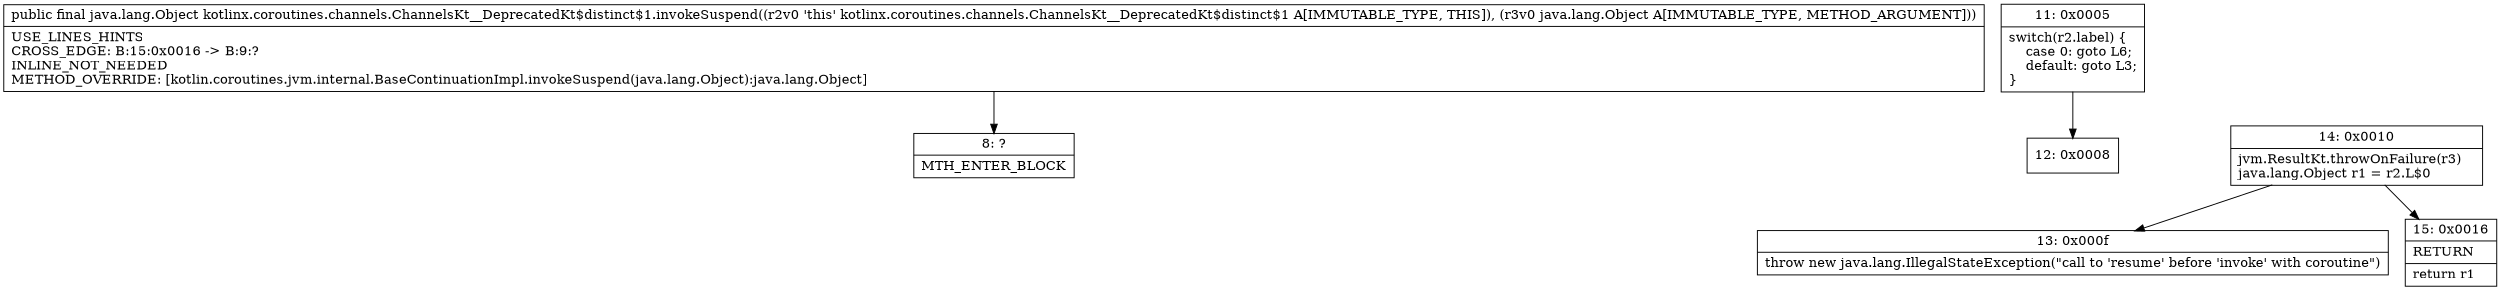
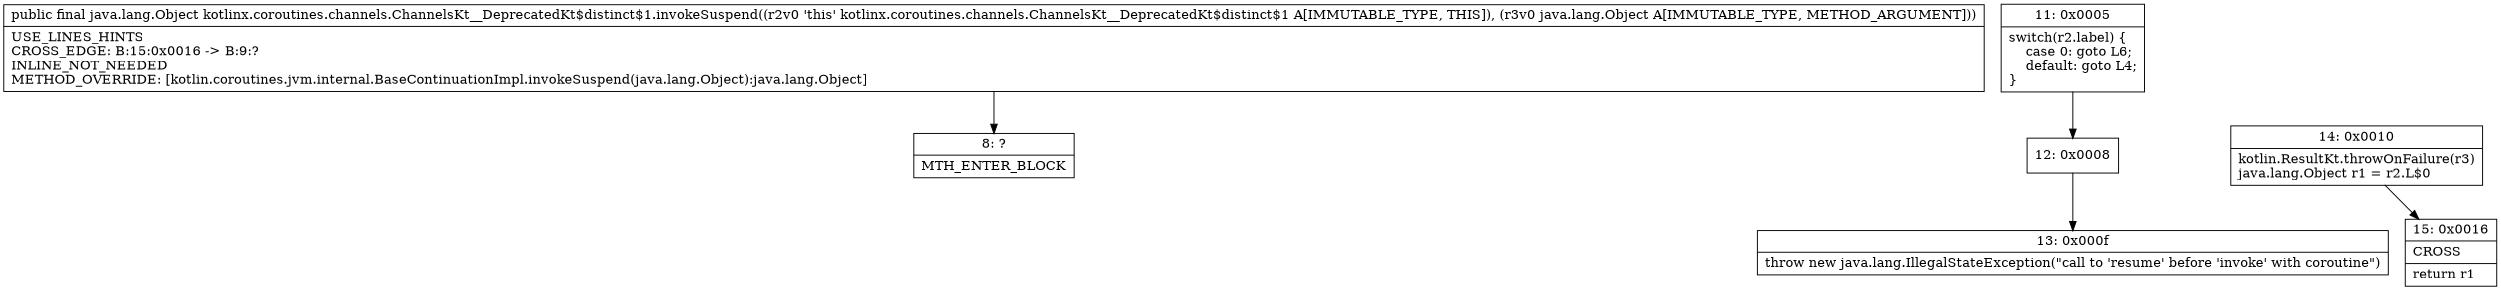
node "11: 0x0005": text "default: goto L3;" -> "default: goto L4;"
node "14: 0x0010": text "jvm.ResultKt.throwOnFailure(r3)" -> "kotlin.ResultKt.throwOnFailure(r3)"
edge "14: 0x0010" -> "13: 0x000f": now "12: 0x0008" -> "13: 0x000f"
node "15: 0x0016": text "RETURN" -> "CROSS"
